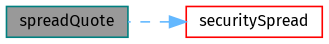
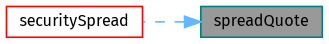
edge "spreadQuote" -> "securitySpread": reversed
